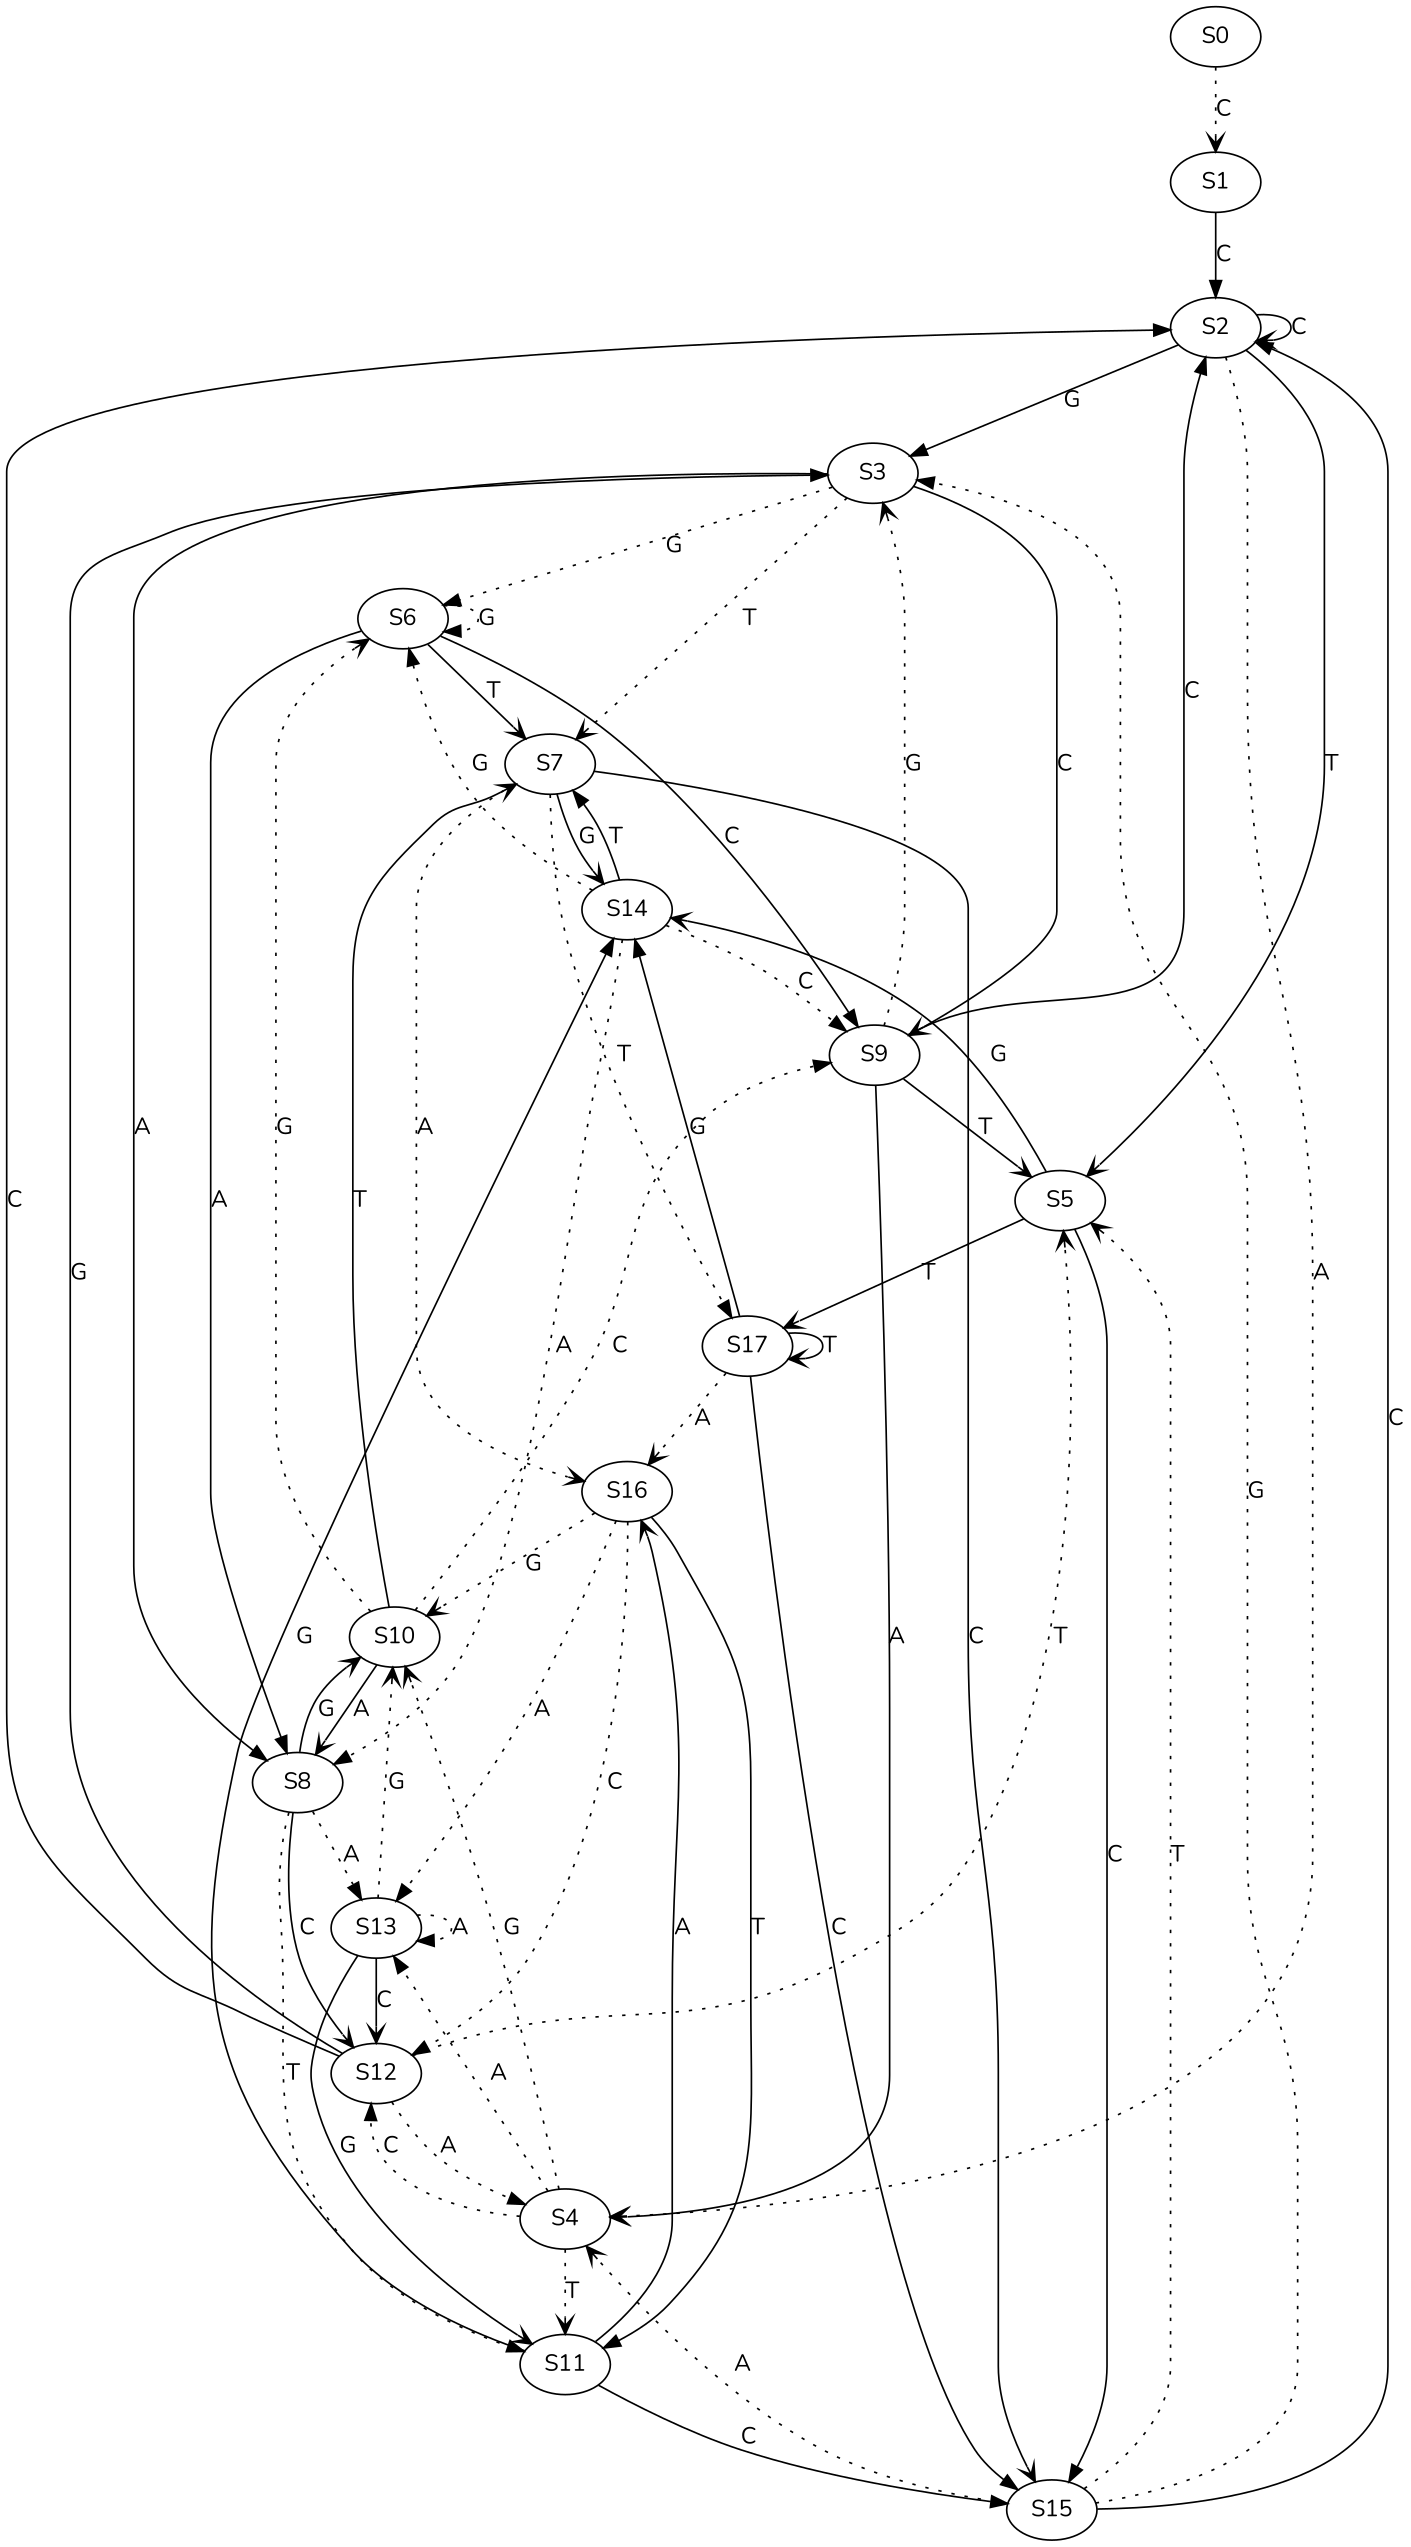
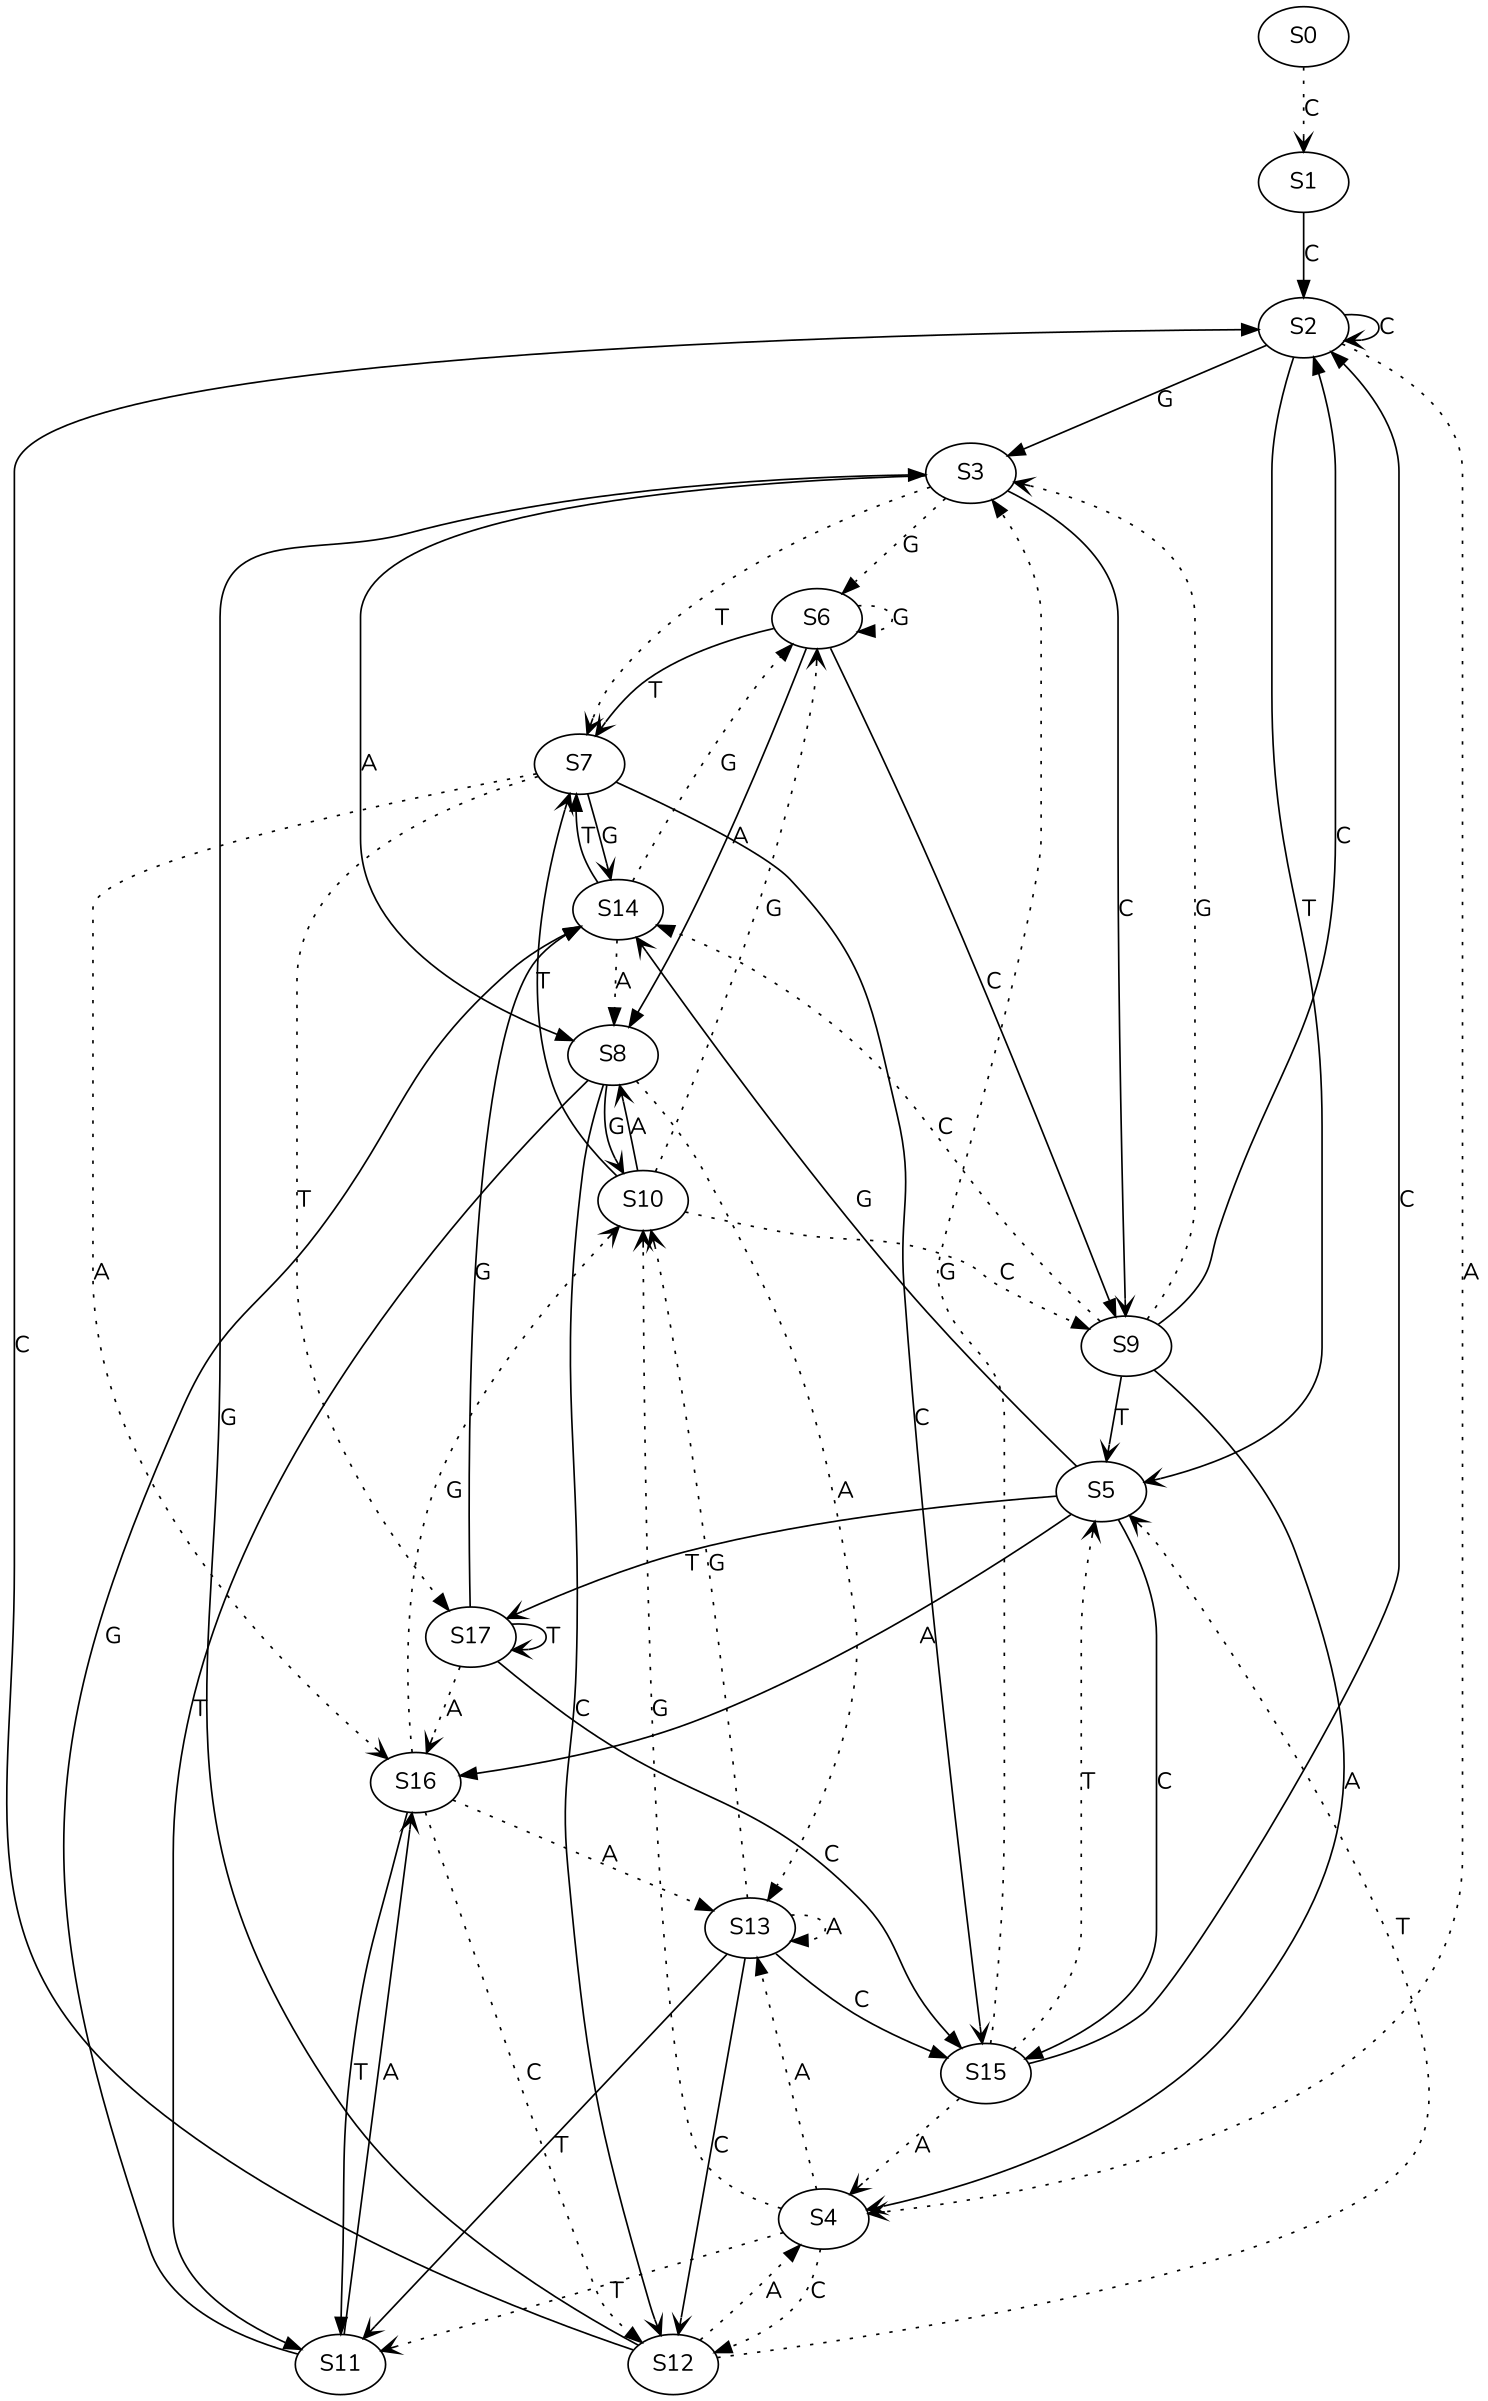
edge "S14" -> "S9": reversed
edge "S5" -> "S16": added, label "A"
edge "S8" -> "S11": style dotted -> solid
edge "S13" -> "S11": label "G" -> "T"
edge "S11" -> "S15": now "S13" -> "S15"
